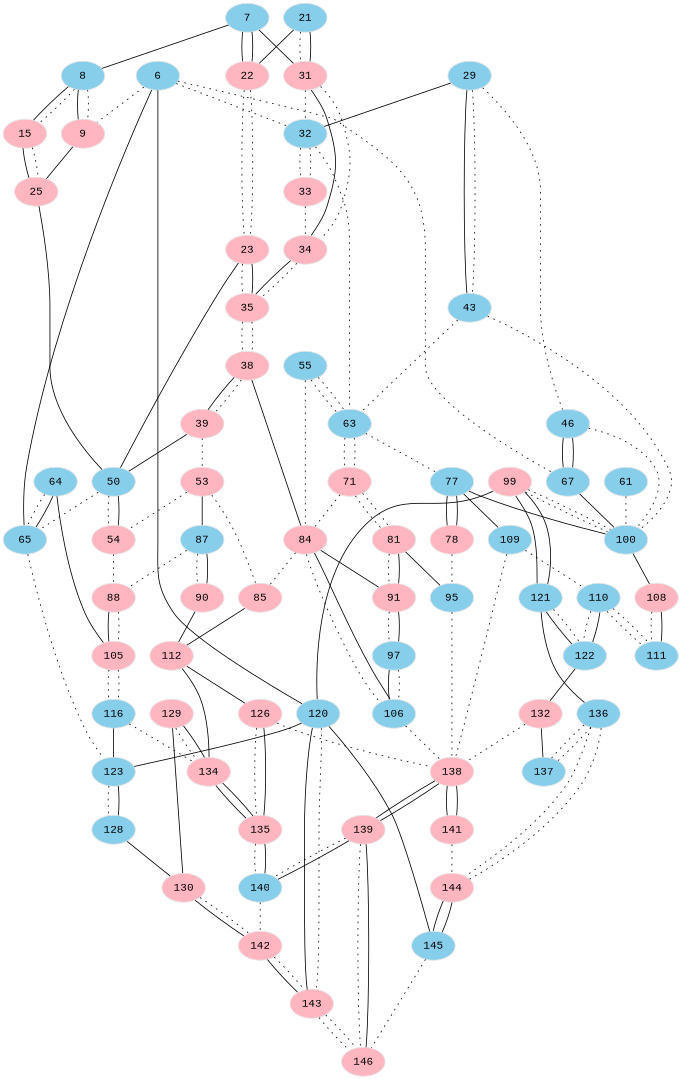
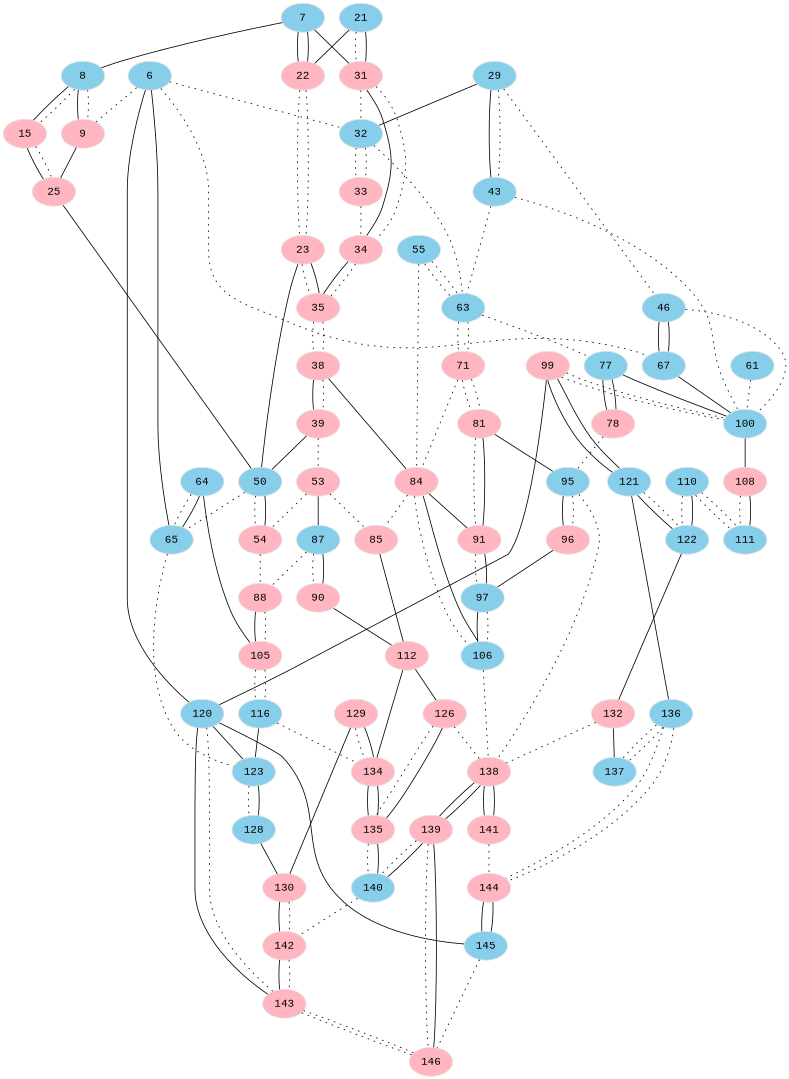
node "109": removed
node "96": added
